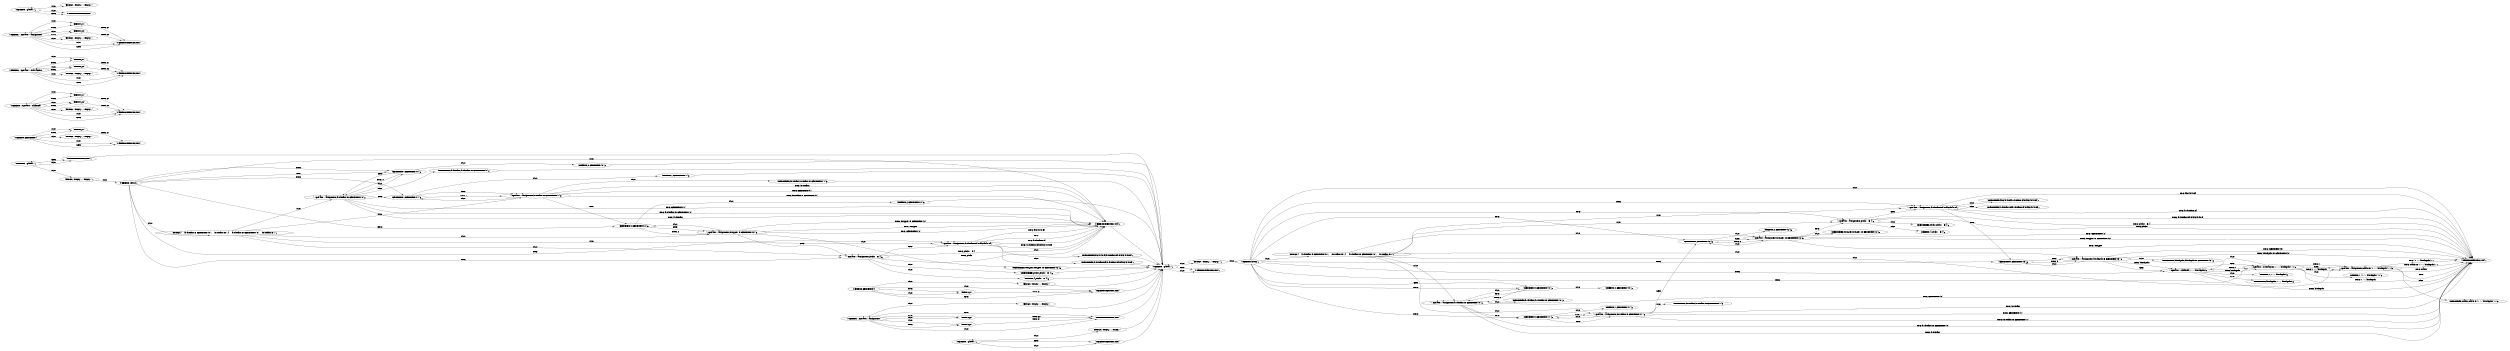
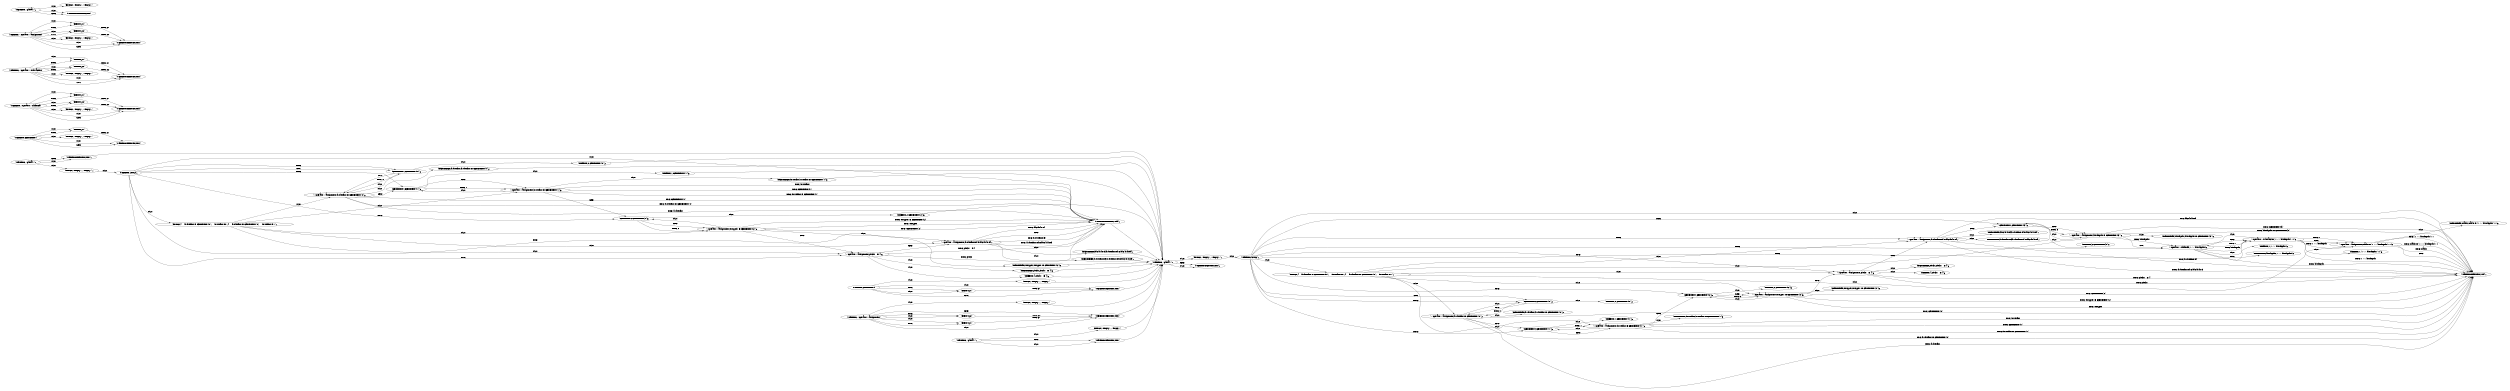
node "(LITERAL,3,GET_PARAM(3))": added
